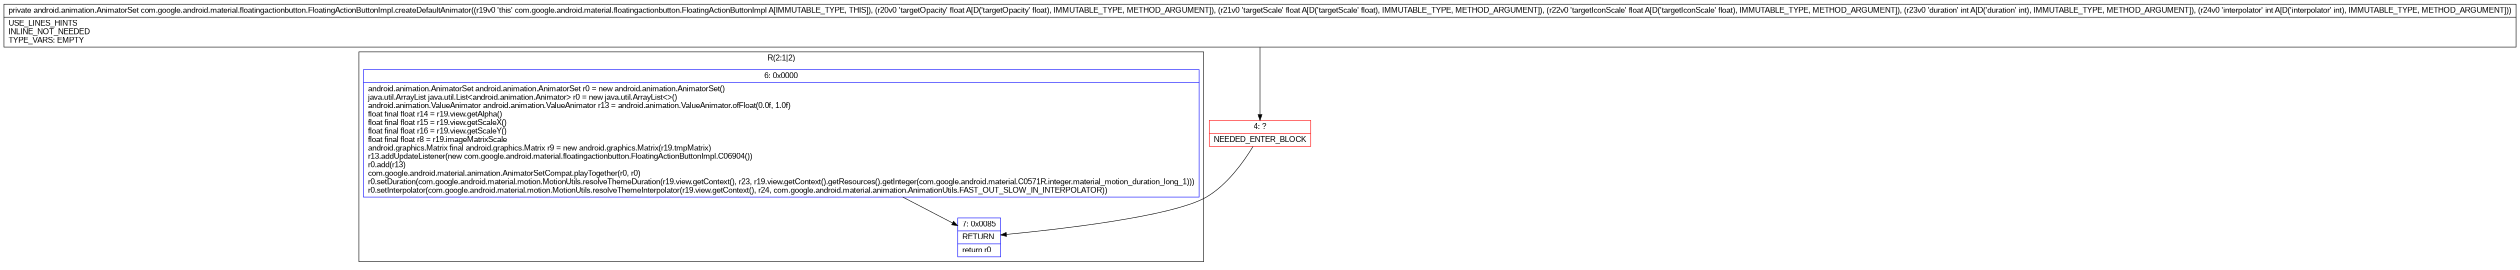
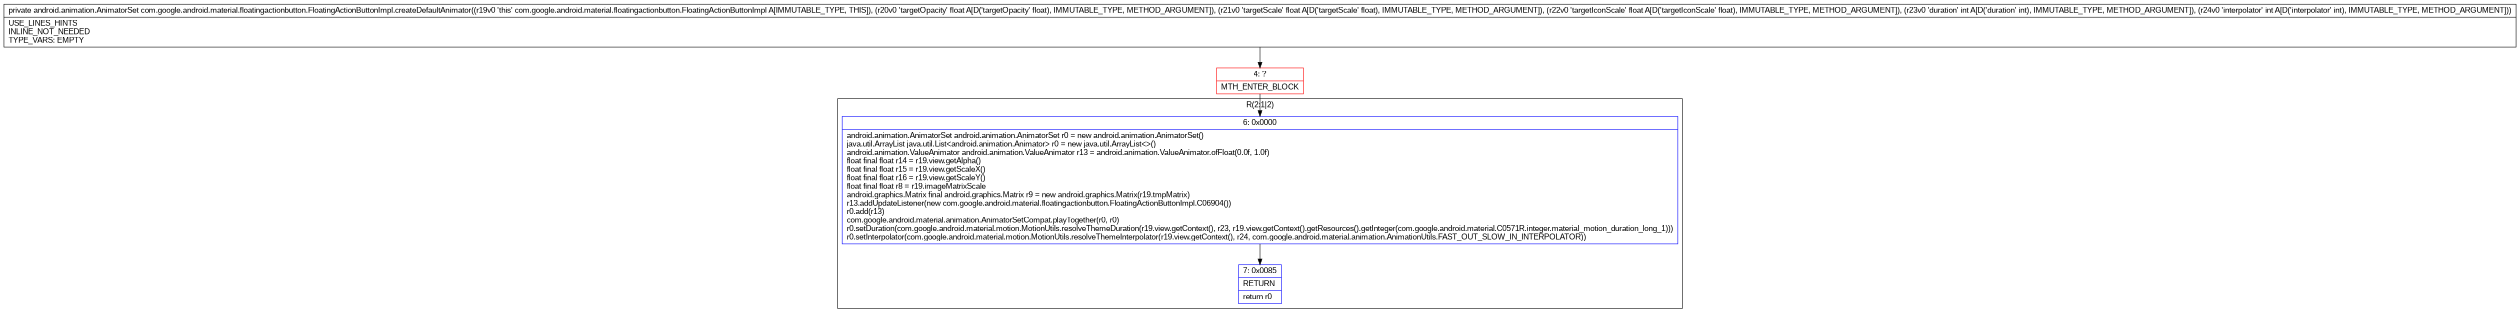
node "4: ?": text "NEEDED_ENTER_BLOCK" -> "MTH_ENTER_BLOCK"
edge "4: ?" -> "7: 0x0085": now "4: ?" -> "6: 0x0000"
